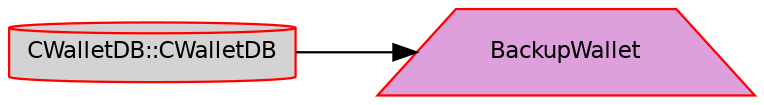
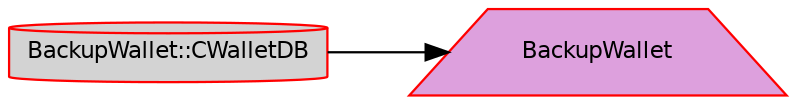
node "CWalletDB::CWalletDB": label "CWalletDB::CWalletDB" -> "BackupWallet::CWalletDB"
